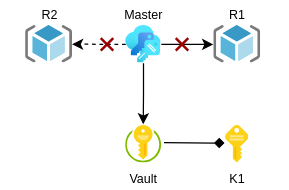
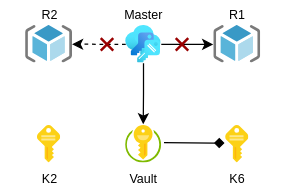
node "K2": added
node "K1": label "K1" -> "K6"
